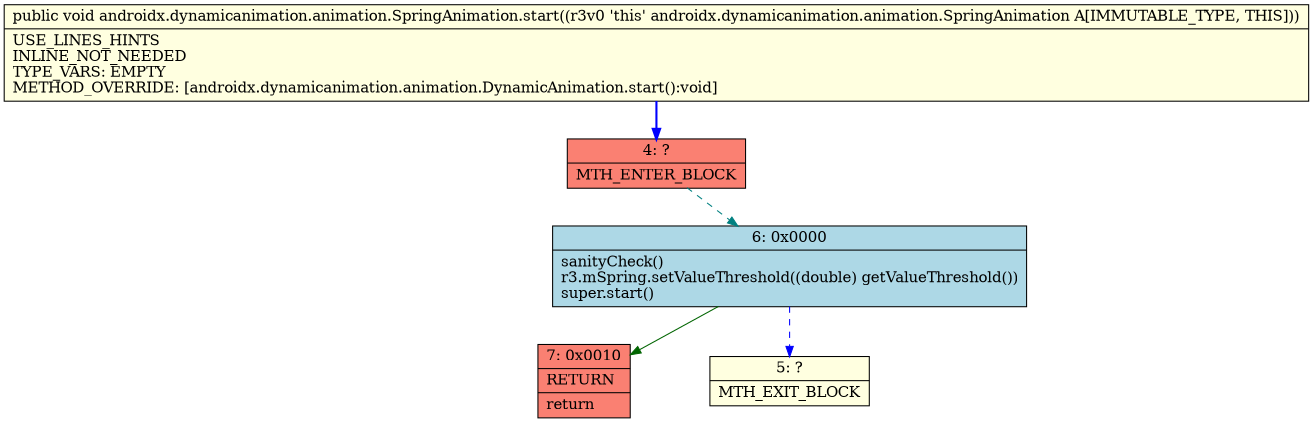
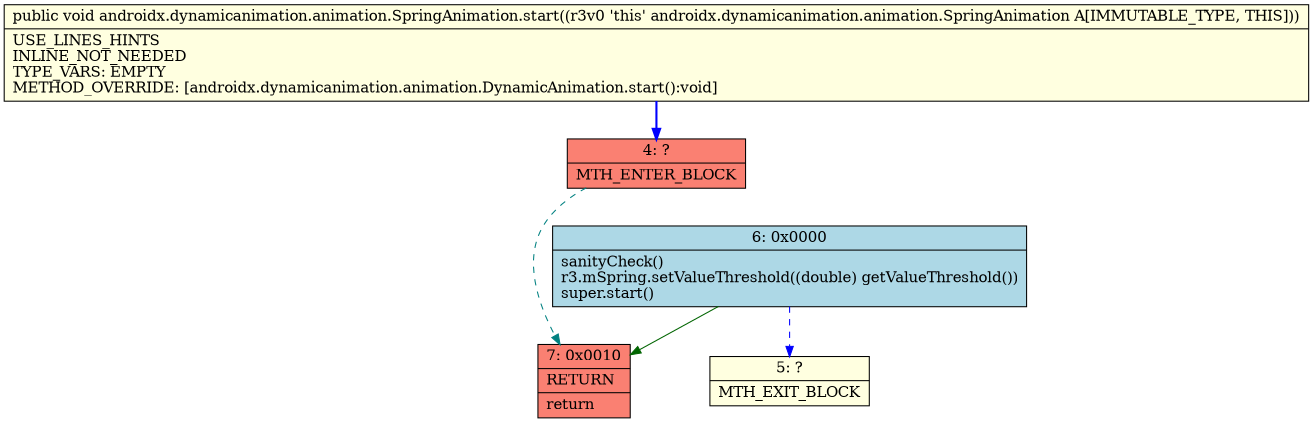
edge "4: ?" -> "6: 0x0000": now "4: ?" -> "7: 0x0010"
